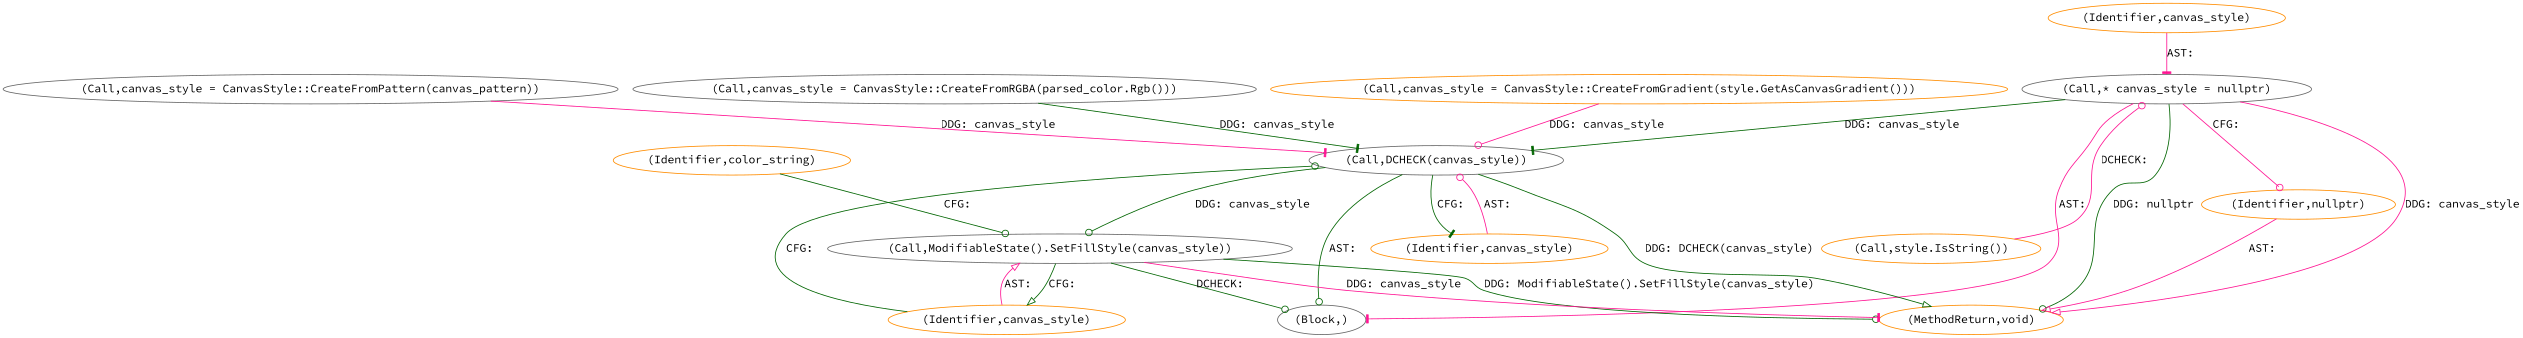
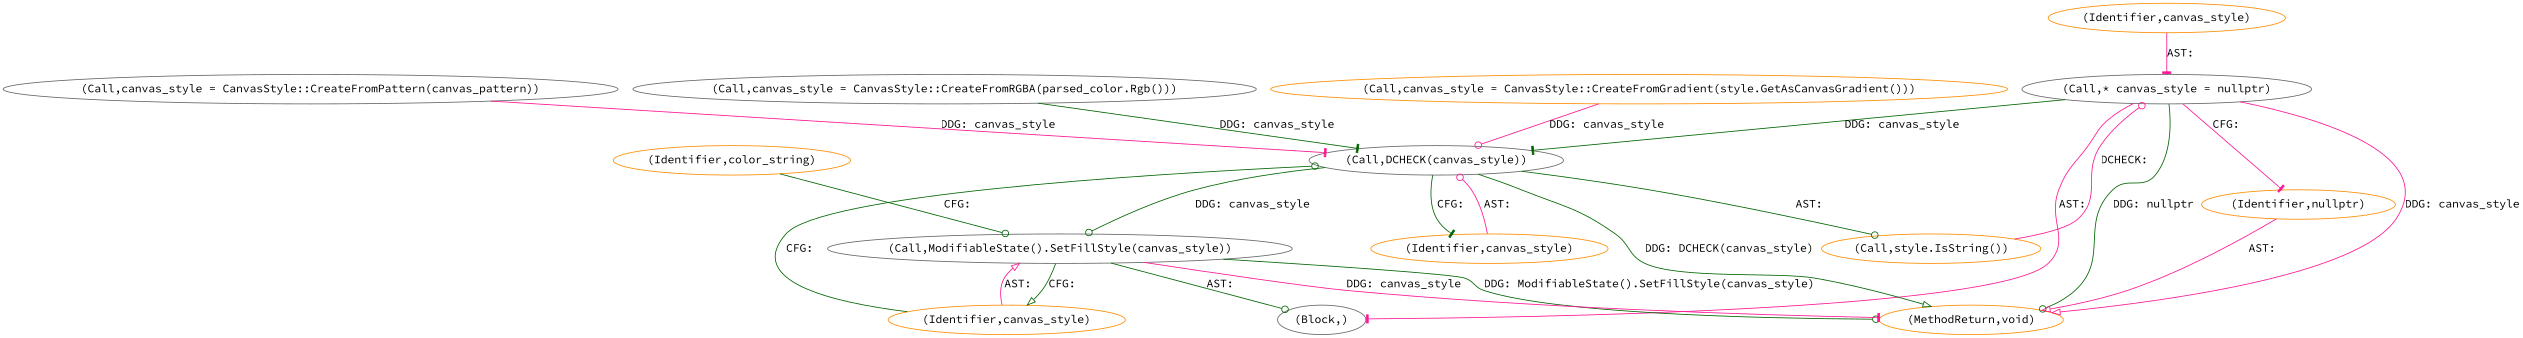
edge "(Call,* canvas_style = nullptr)" -> "(Identifier,nullptr)": arrowhead odot -> tee
edge "(Call,DCHECK(canvas_style))" -> "(Block,)": now "(Call,DCHECK(canvas_style))" -> "(Call,style.IsString())"
edge "(Call,ModifiableState().SetFillStyle(canvas_style))" -> "(Block,)": label "DCHECK: " -> "AST: "
